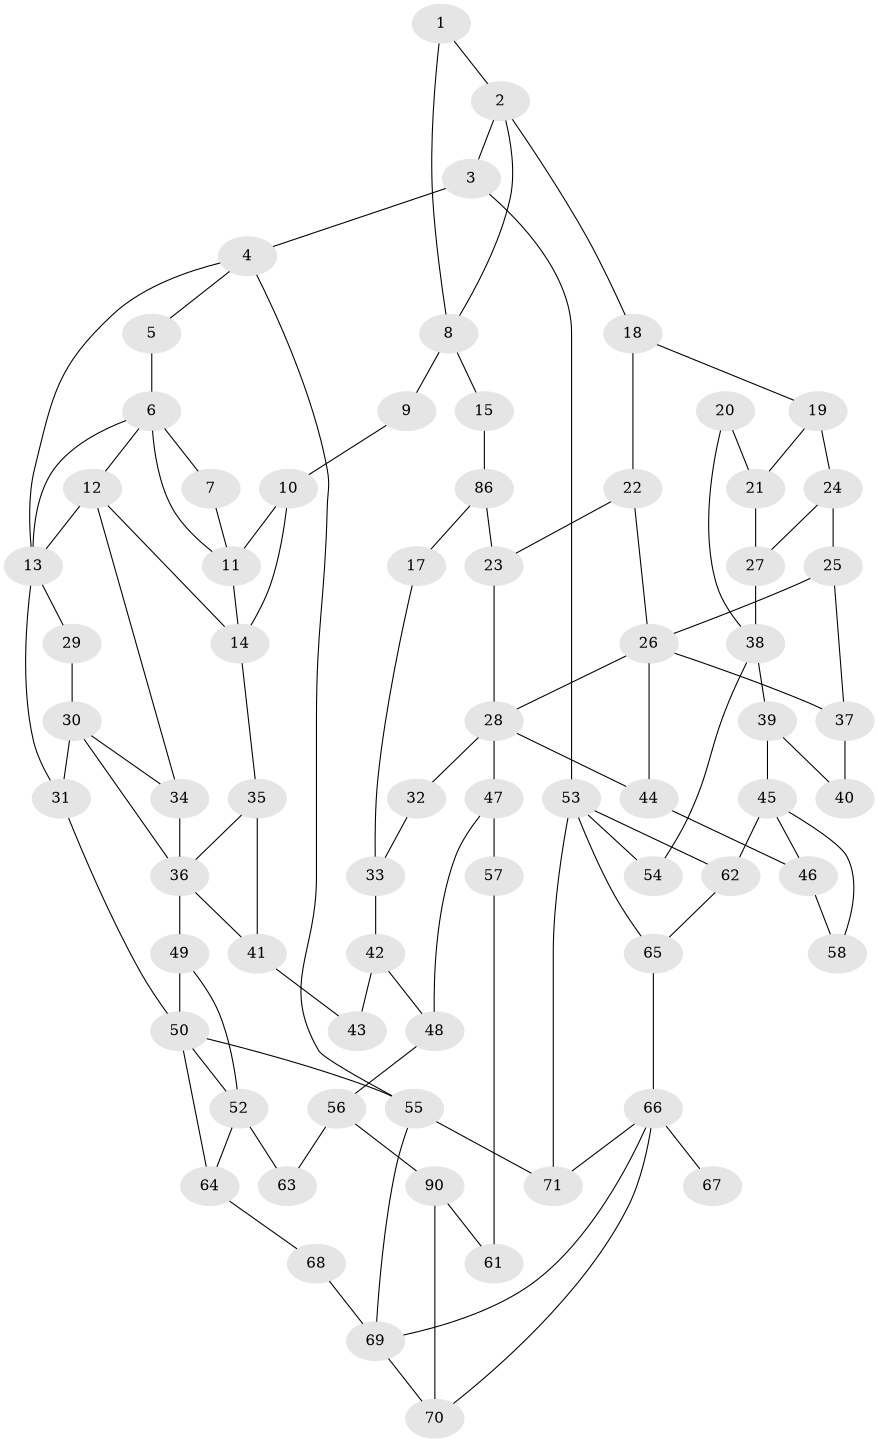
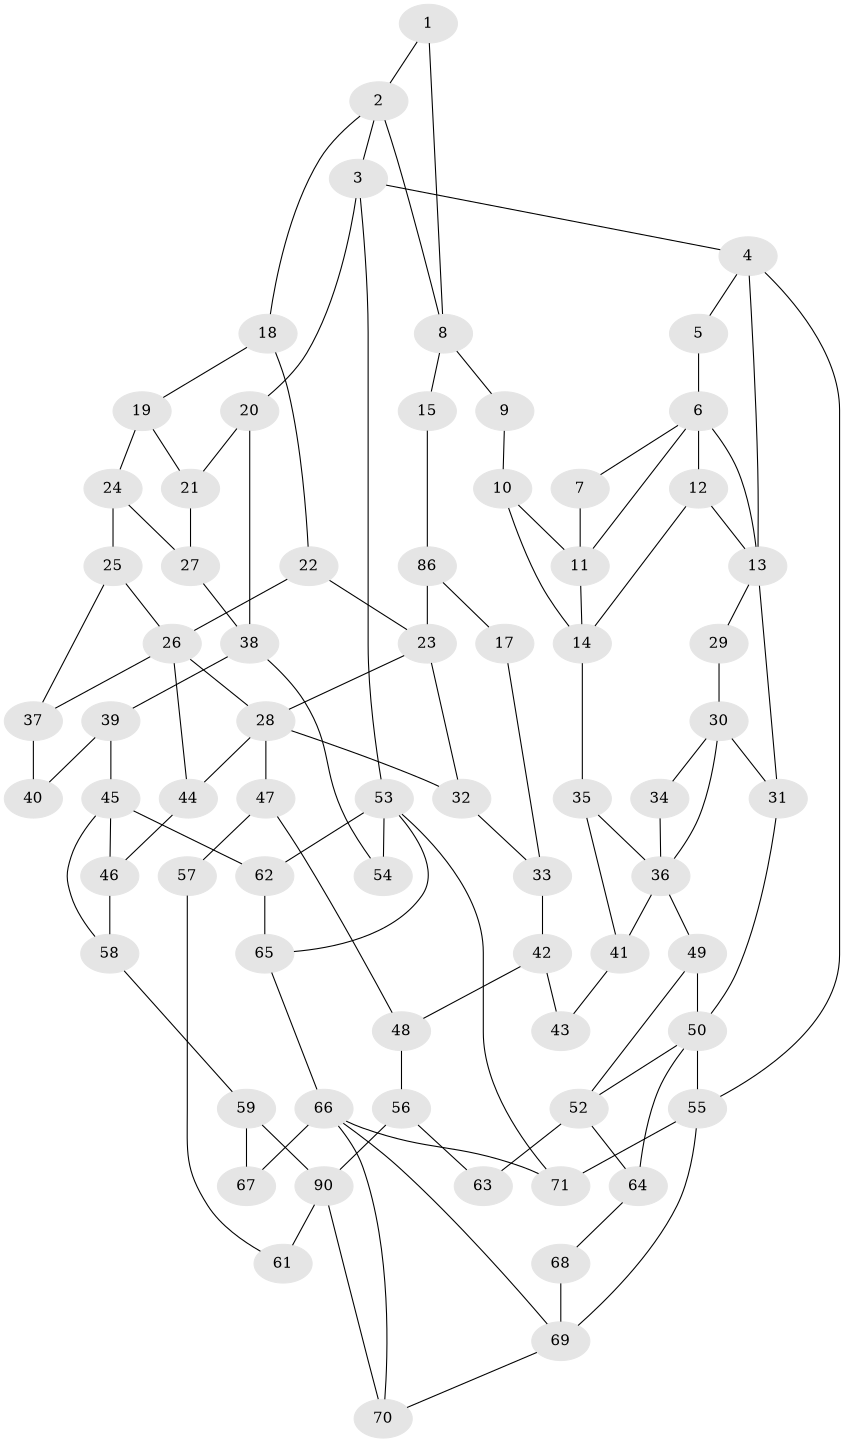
edge "3" -- "20": added
edge "12" -- "34": removed
edge "23" -- "32": added
node "59": added
